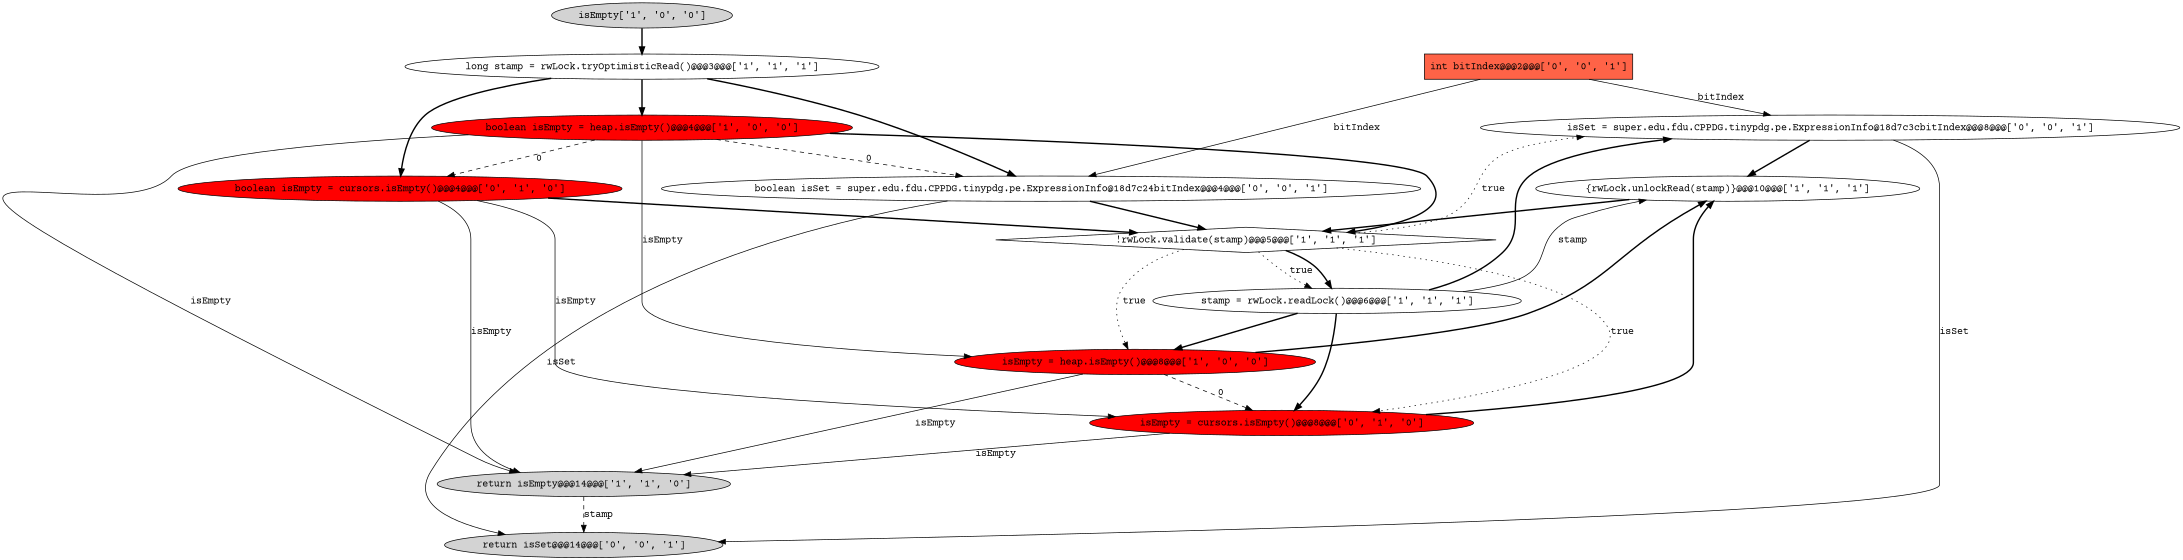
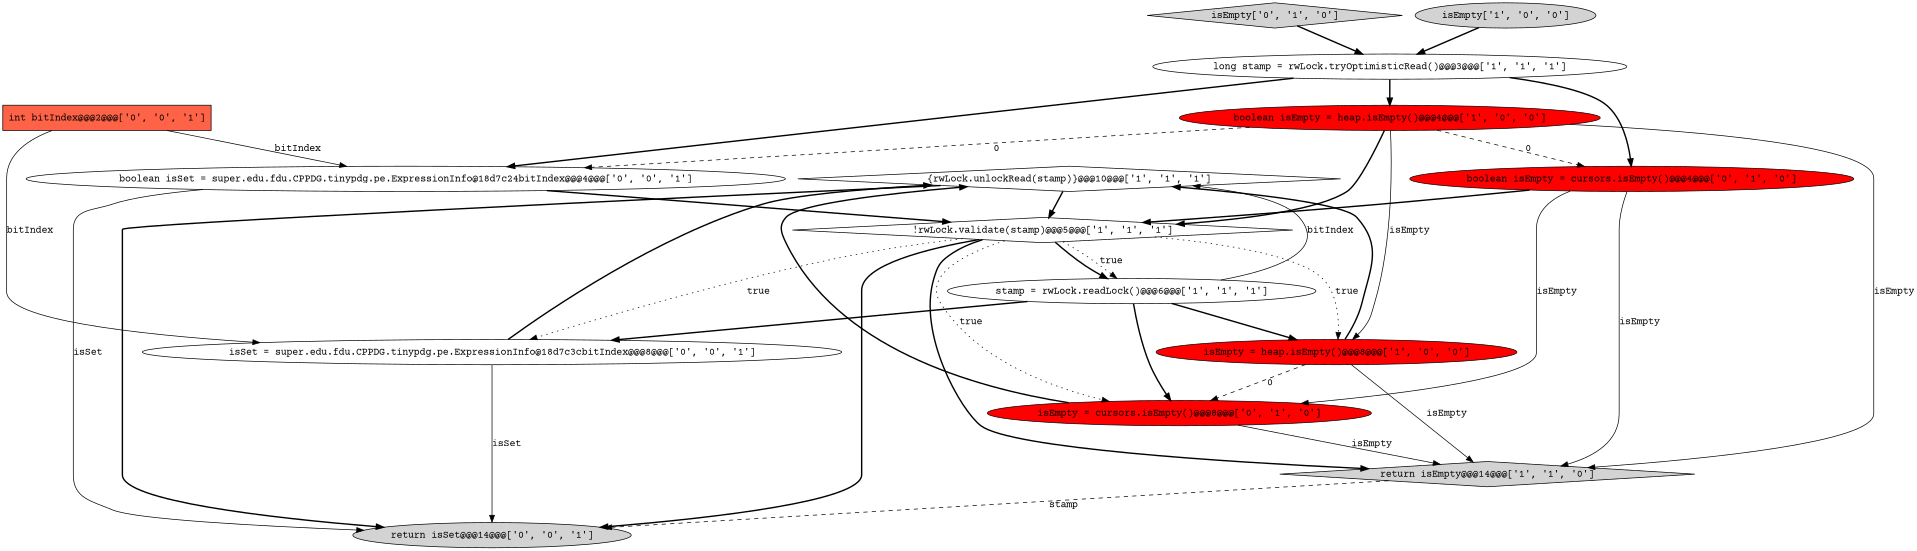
node "isEmpty['0', '1', '0']": added
node "{rwLock.unlockRead(stamp)}@@@10@@@['1', '1', '1']": shape ellipse -> diamond
edge "{rwLock.unlockRead(stamp)}@@@10@@@['1', '1', '1']" -> "return isSet@@@14@@@['0', '0', '1']": added
edge "stamp = rwLock.readLock()@@@6@@@['1', '1', '1']" -> "{rwLock.unlockRead(stamp)}@@@10@@@['1', '1', '1']": label "stamp" -> "bitIndex"
edge "!rwLock.validate(stamp)@@@5@@@['1', '1', '1']" -> "return isEmpty@@@14@@@['1', '1', '0']": added
edge "!rwLock.validate(stamp)@@@5@@@['1', '1', '1']" -> "return isSet@@@14@@@['0', '0', '1']": added
node "return isEmpty@@@14@@@['1', '1', '0']": shape ellipse -> diamond
